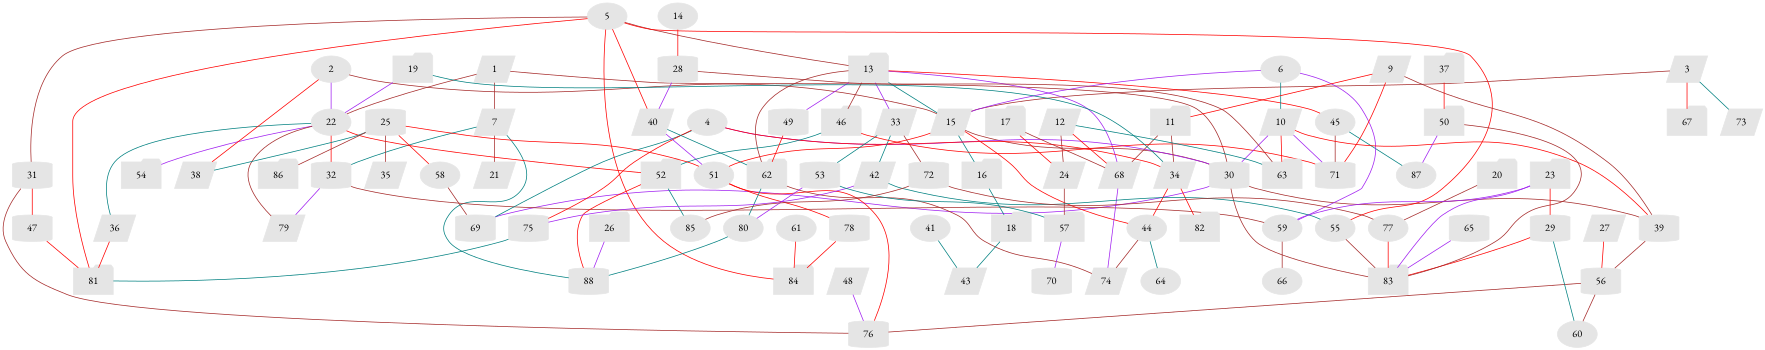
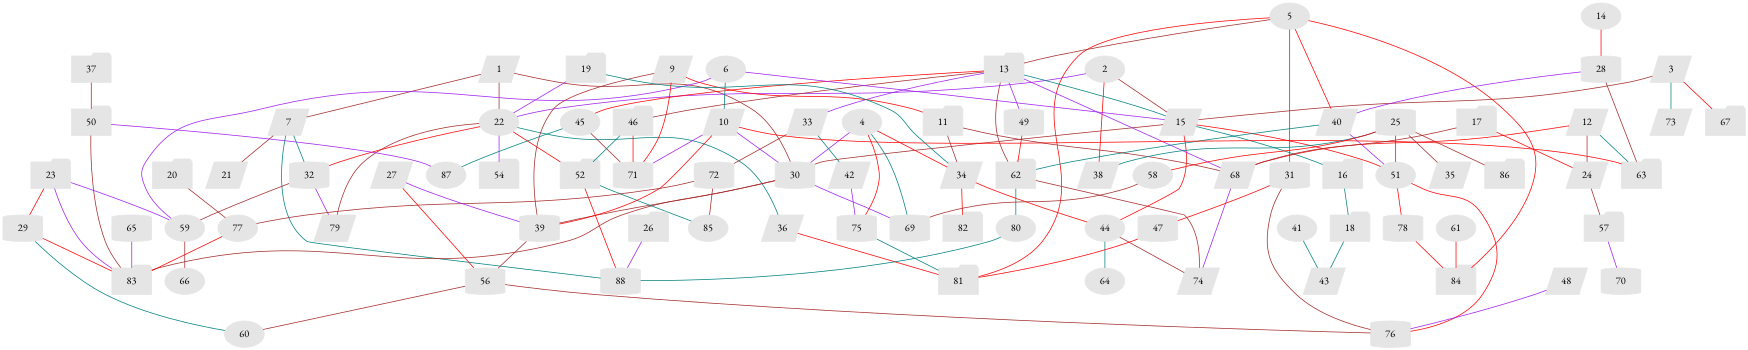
node "53": removed
edge "27" -- "39": added
node "55": removed
